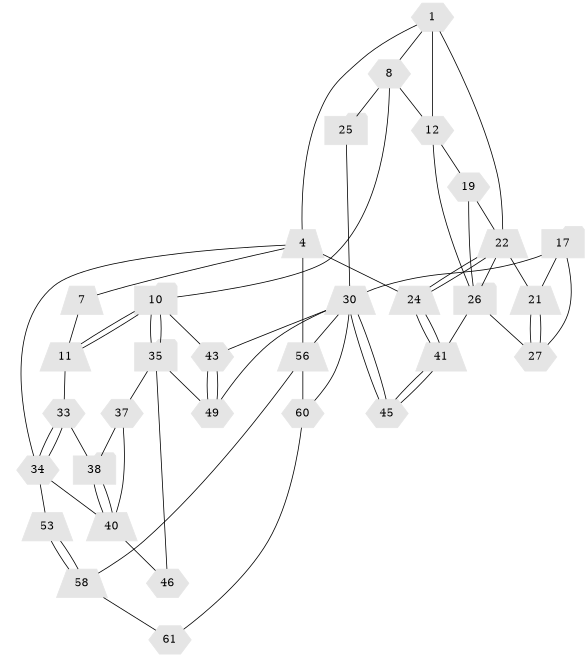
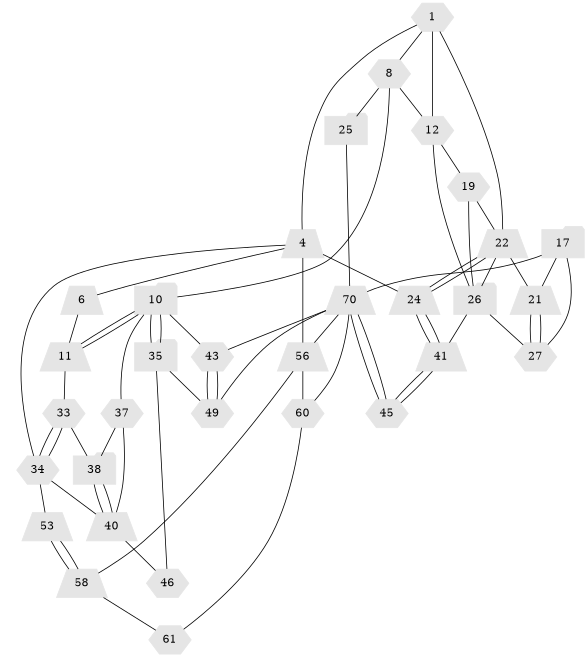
node "7": label "7" -> "6"
node "30": label "30" -> "70"
edge "35" -- "37": now "10" -- "37"
